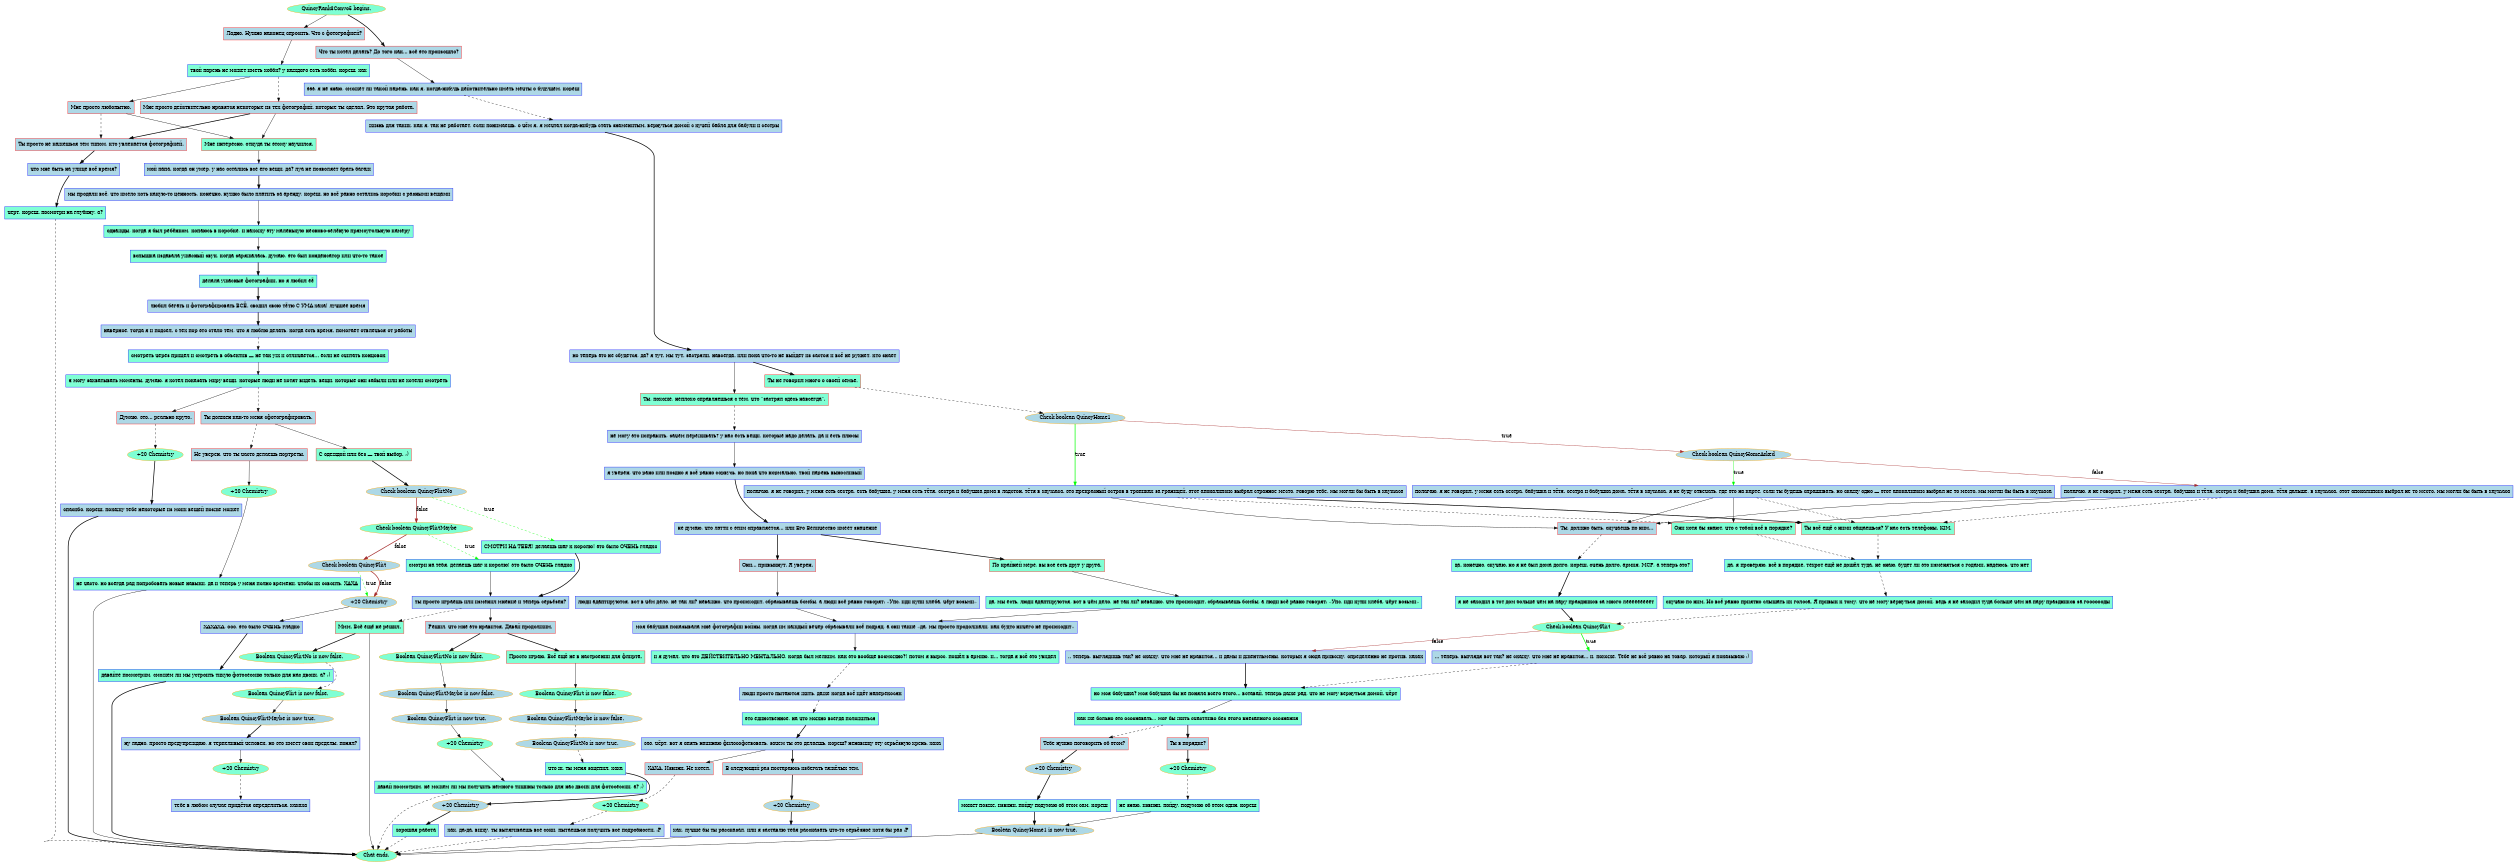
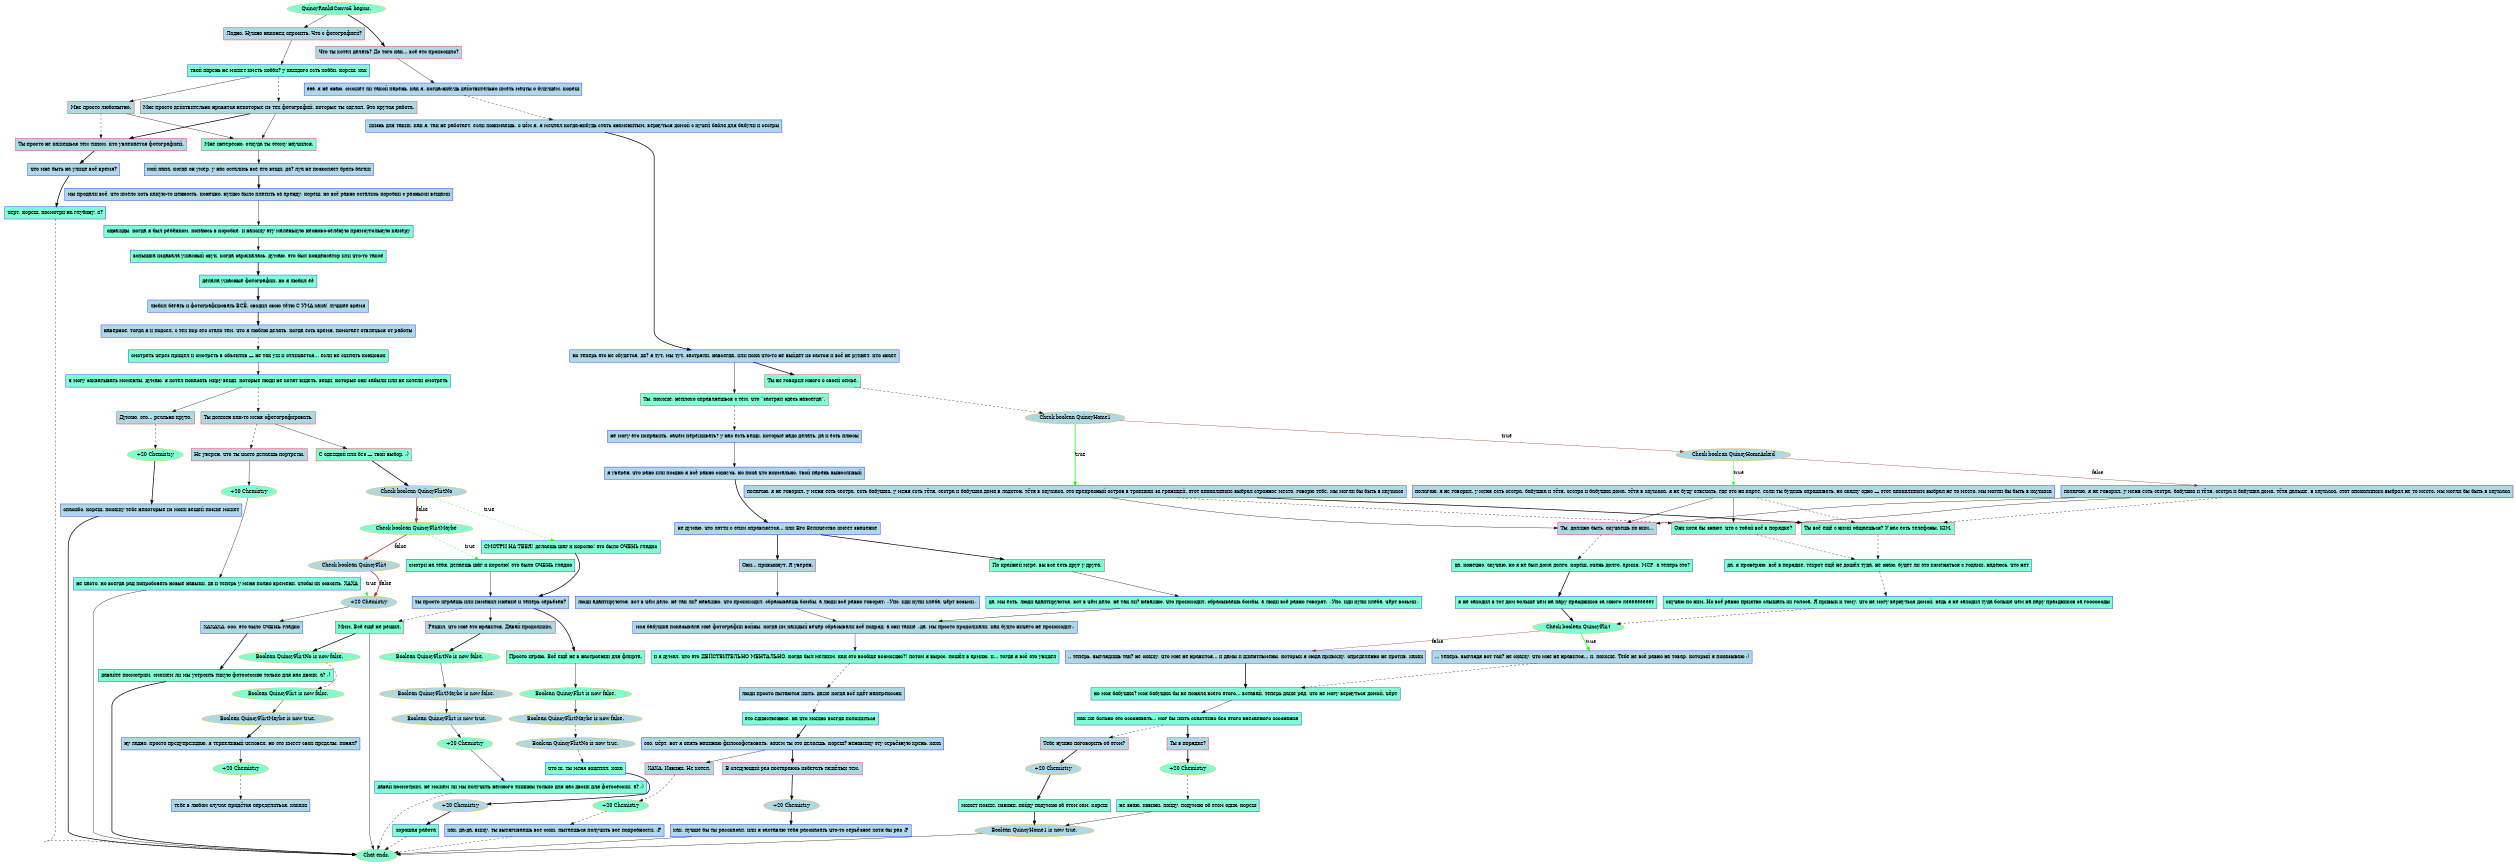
edge "Решил, что мне это нравится. Давай продолжим." -> "Просто играю. Всё ещё не в настроении для флирта.": now "ты просто играешь или изменил мнение и теперь серьёзен?" -> "Просто играю. Всё ещё не в настроении для флирта."
